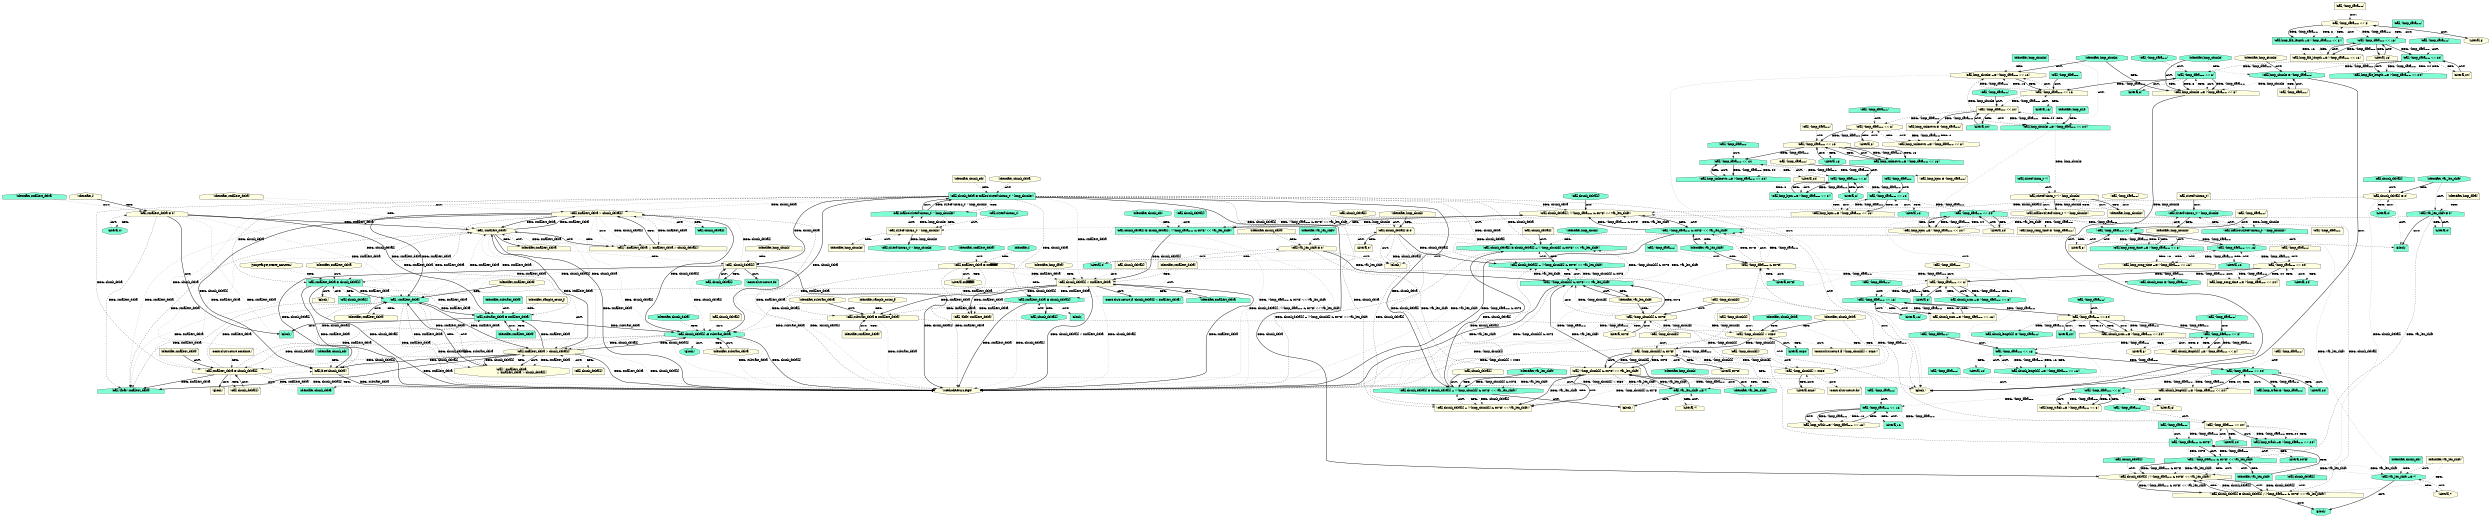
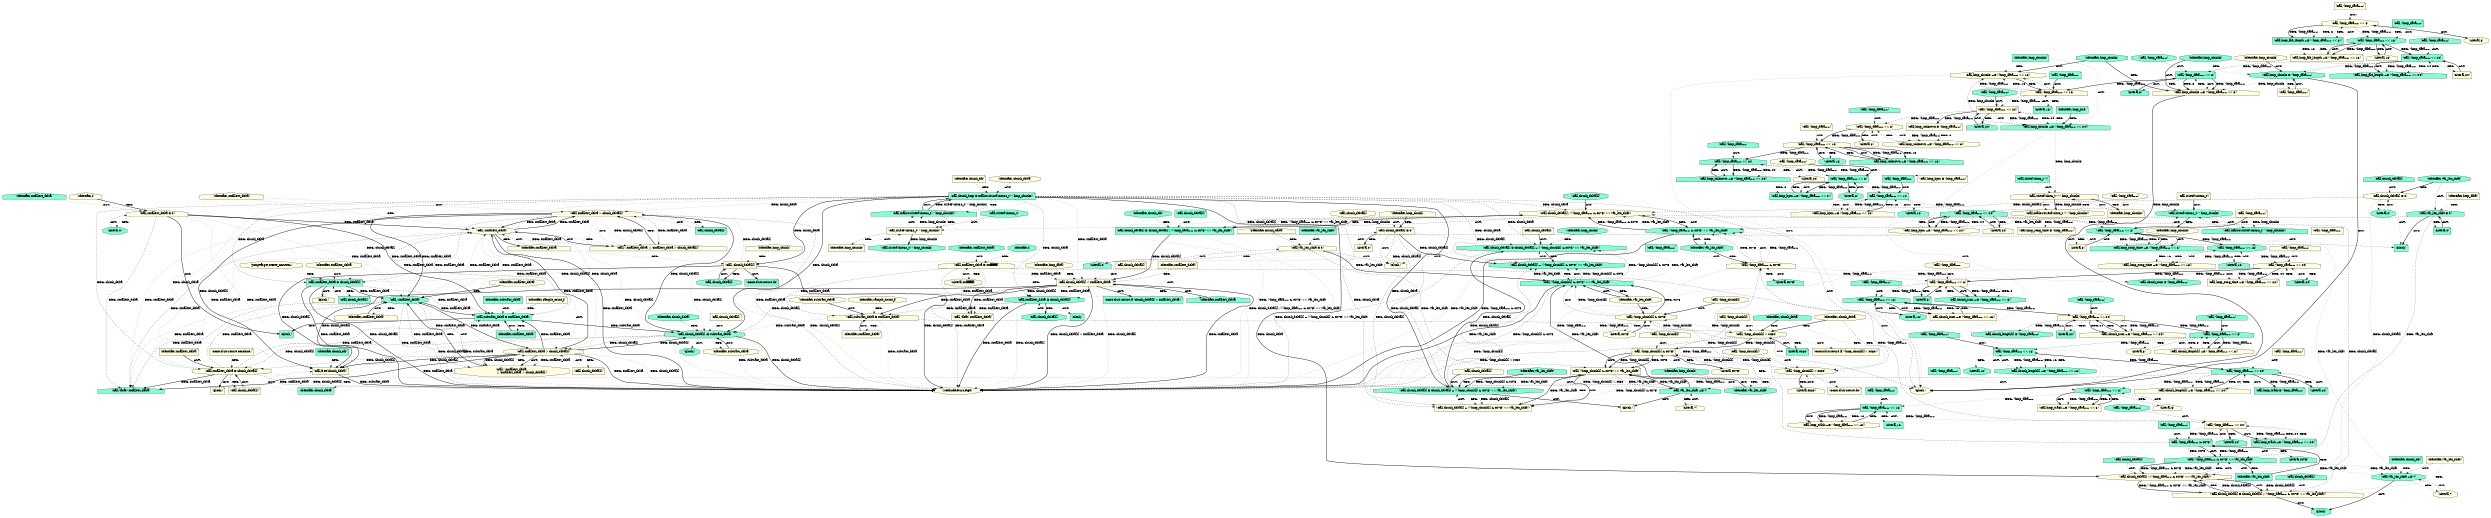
node "(Call,chunk_delta = malloc(sizeof(uint32_t) * hmp_chunks))": label "(Call,chunk_delta = malloc(sizeof(uint32_t) * hmp_chunks))" -> "(Call,chunk_hmp = malloc(sizeof(uint32_t) * hmp_chunks))"
edge "(Call,chunk_delta[i] < smallest_delta)" -> "(Call,free(chunk_delta))": style dashed -> bold
